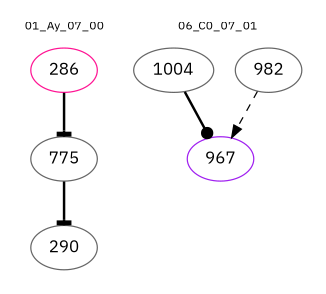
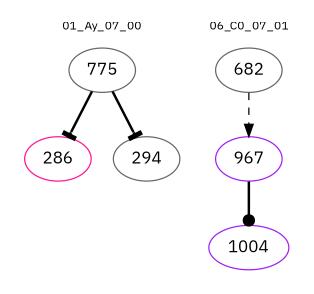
node "1004": color gray40 -> purple
node "982": label "982" -> "682"
edge "1004" -> "967": reversed
edge "286" -> "775": reversed
node "290": label "290" -> "294"
